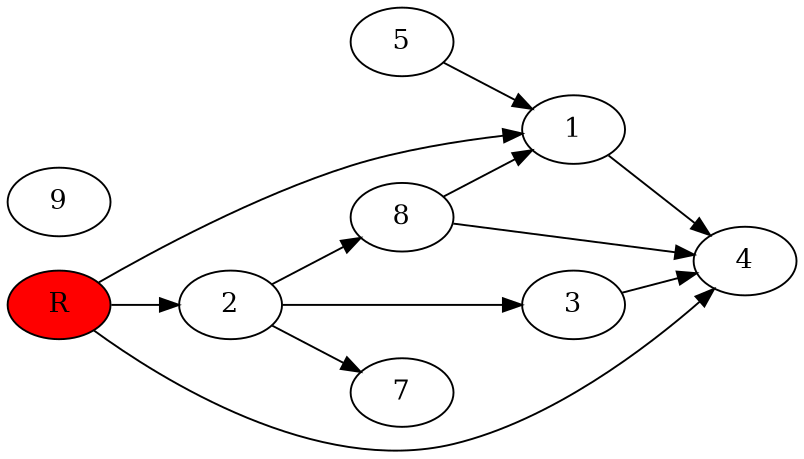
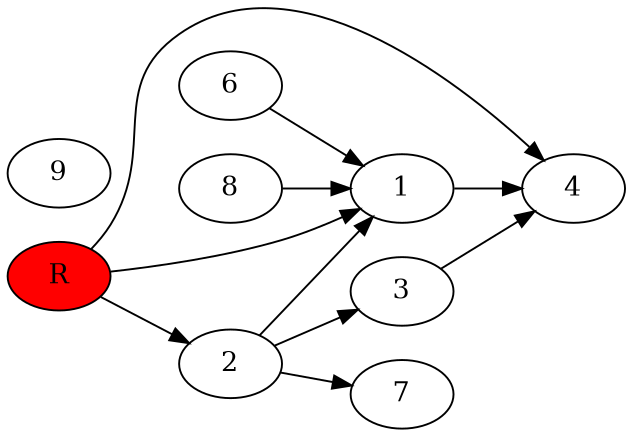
node "5": label "5" -> "6"
edge "8" -> "4": removed
edge "2" -> "8": now "2" -> "1"
